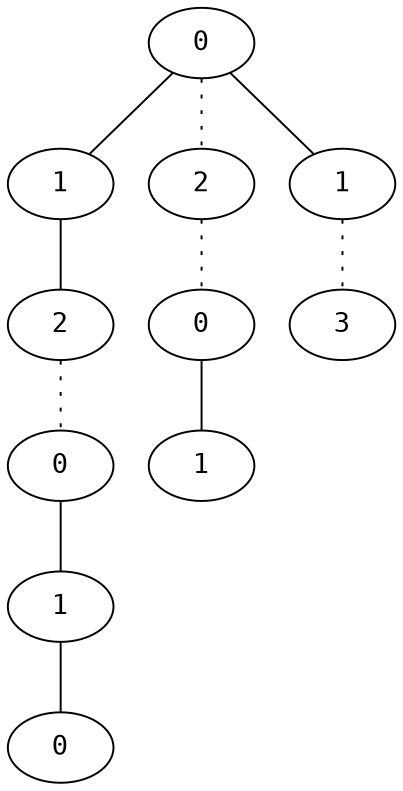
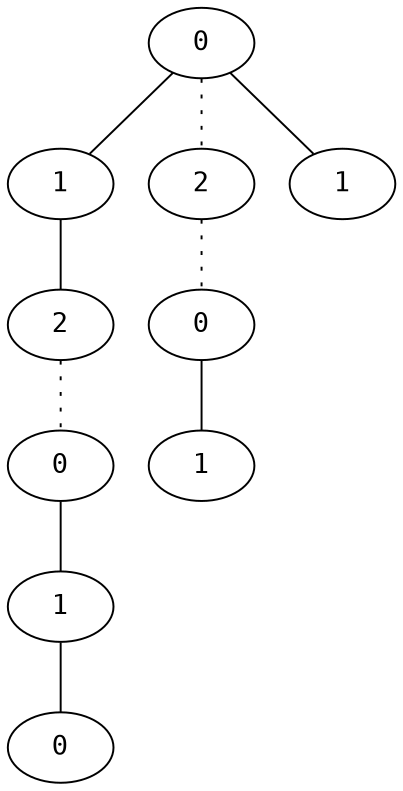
node "3": removed
